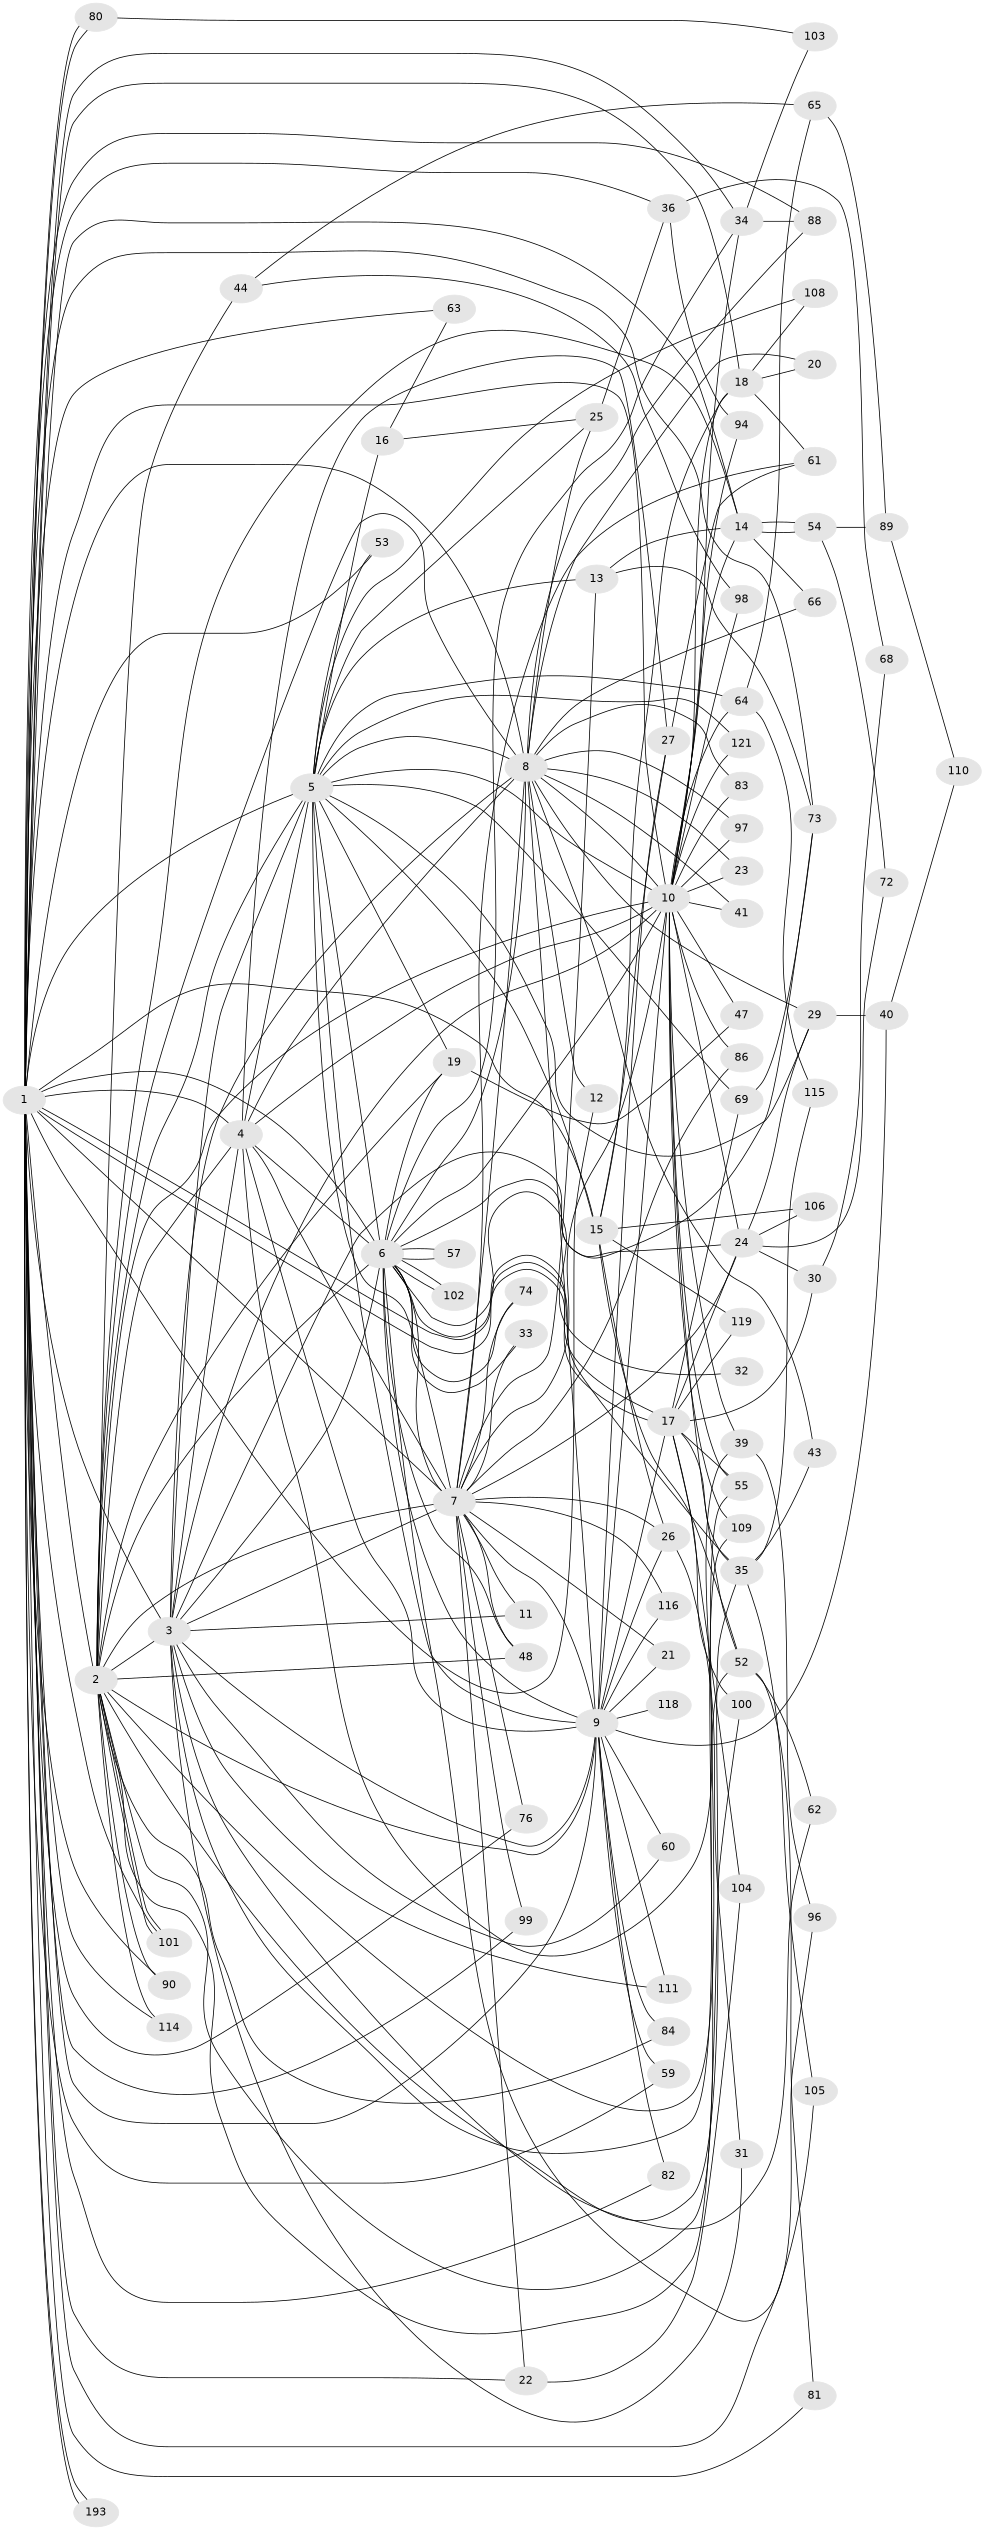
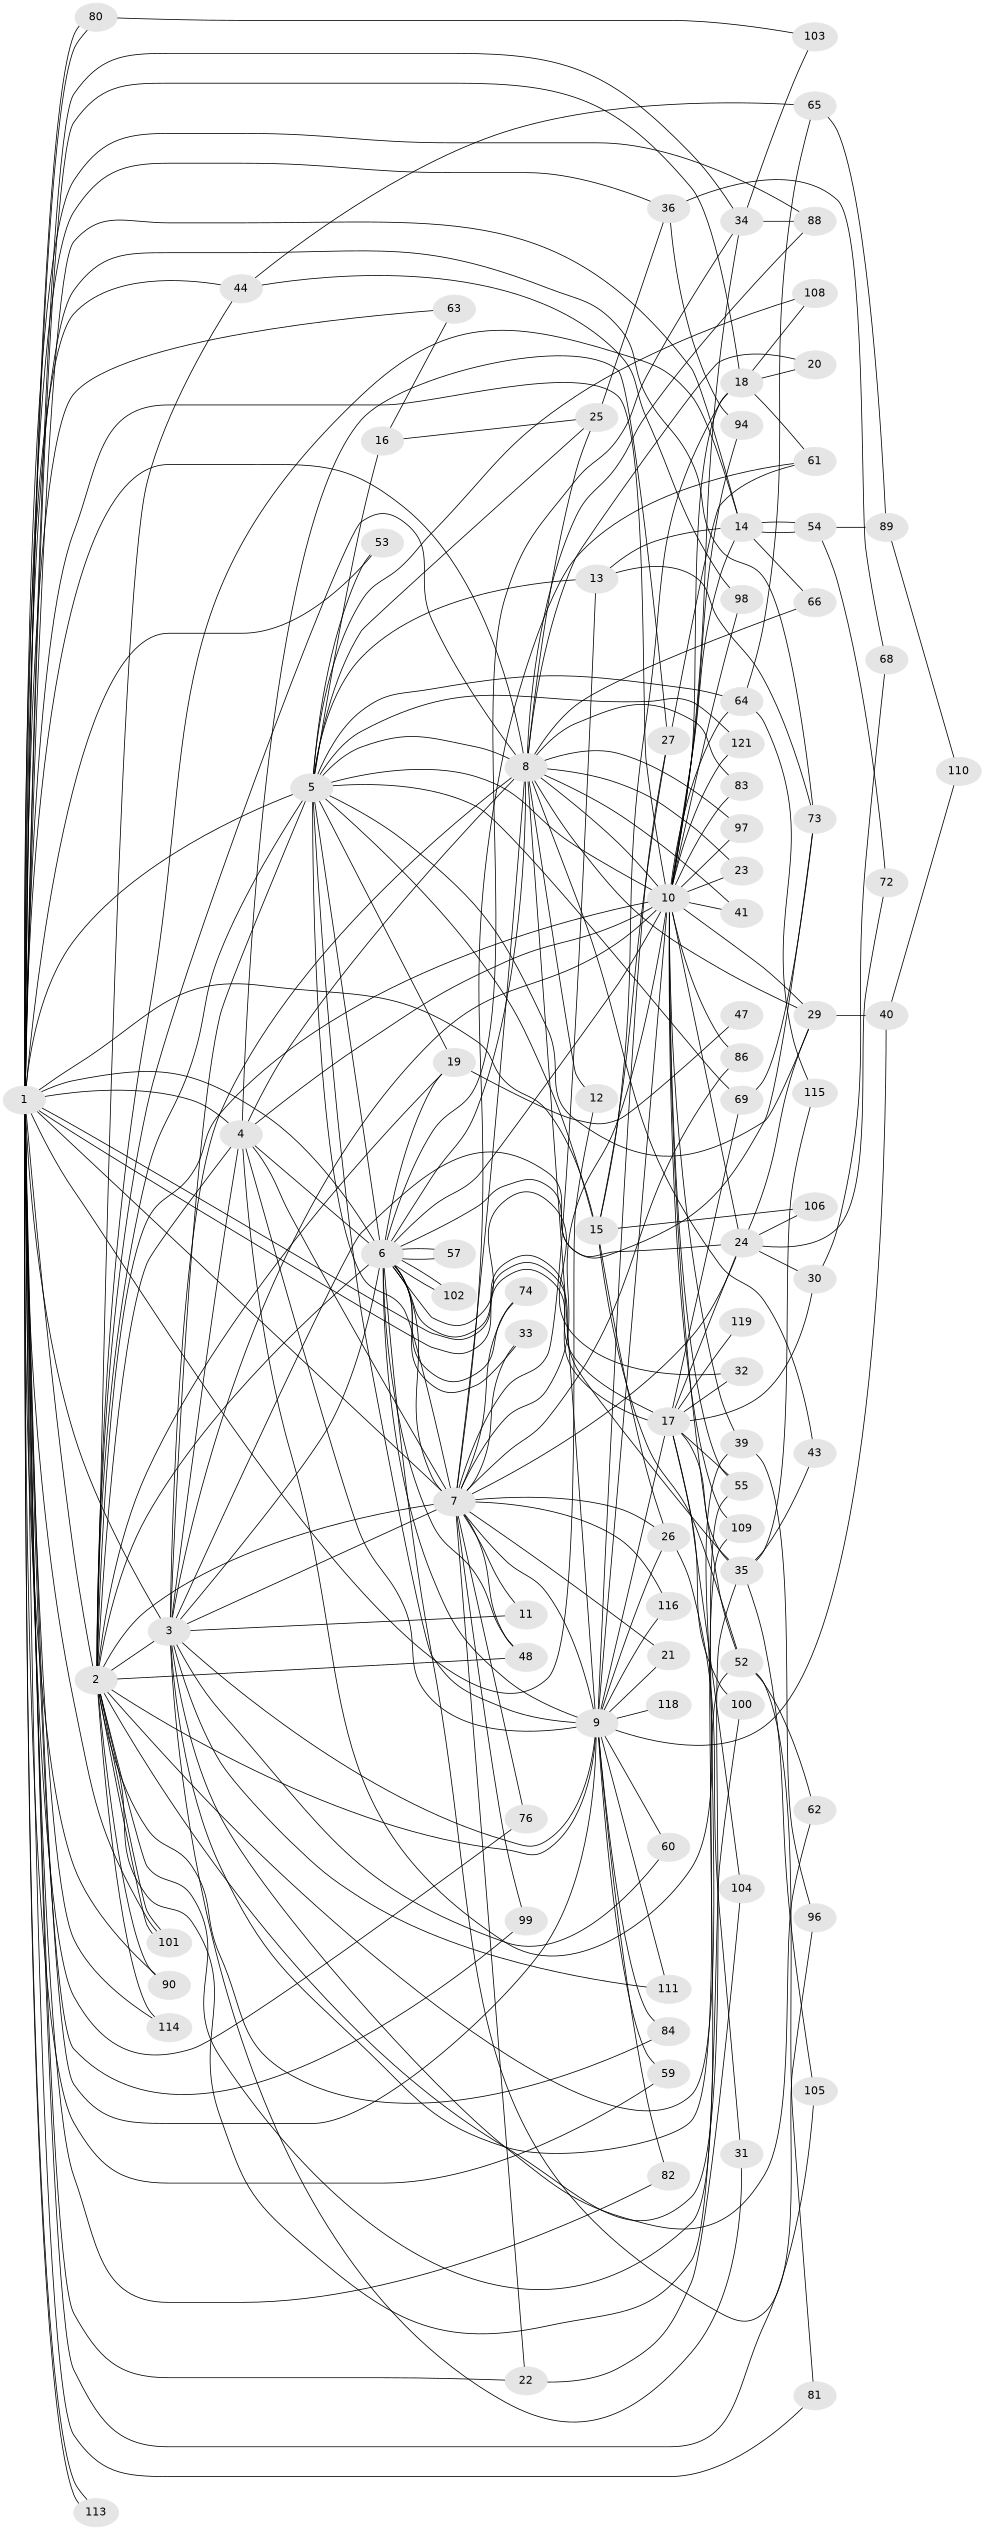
edge "44" -- "1": added
edge "10" -- "47": now "10" -- "29"
edge "5" -- "4": removed
edge "15" -- "119": removed
edge "32" -- "17": added
node "193": label "193" -> "113"
